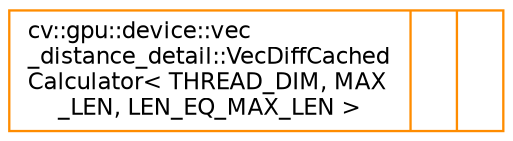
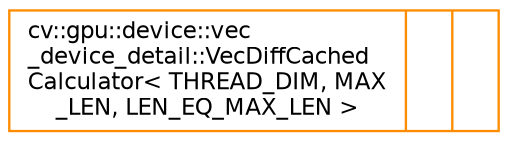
node "cv::gpu::device::vec": text "_distance_detail::VecDiffCached" -> "_device_detail::VecDiffCached"
